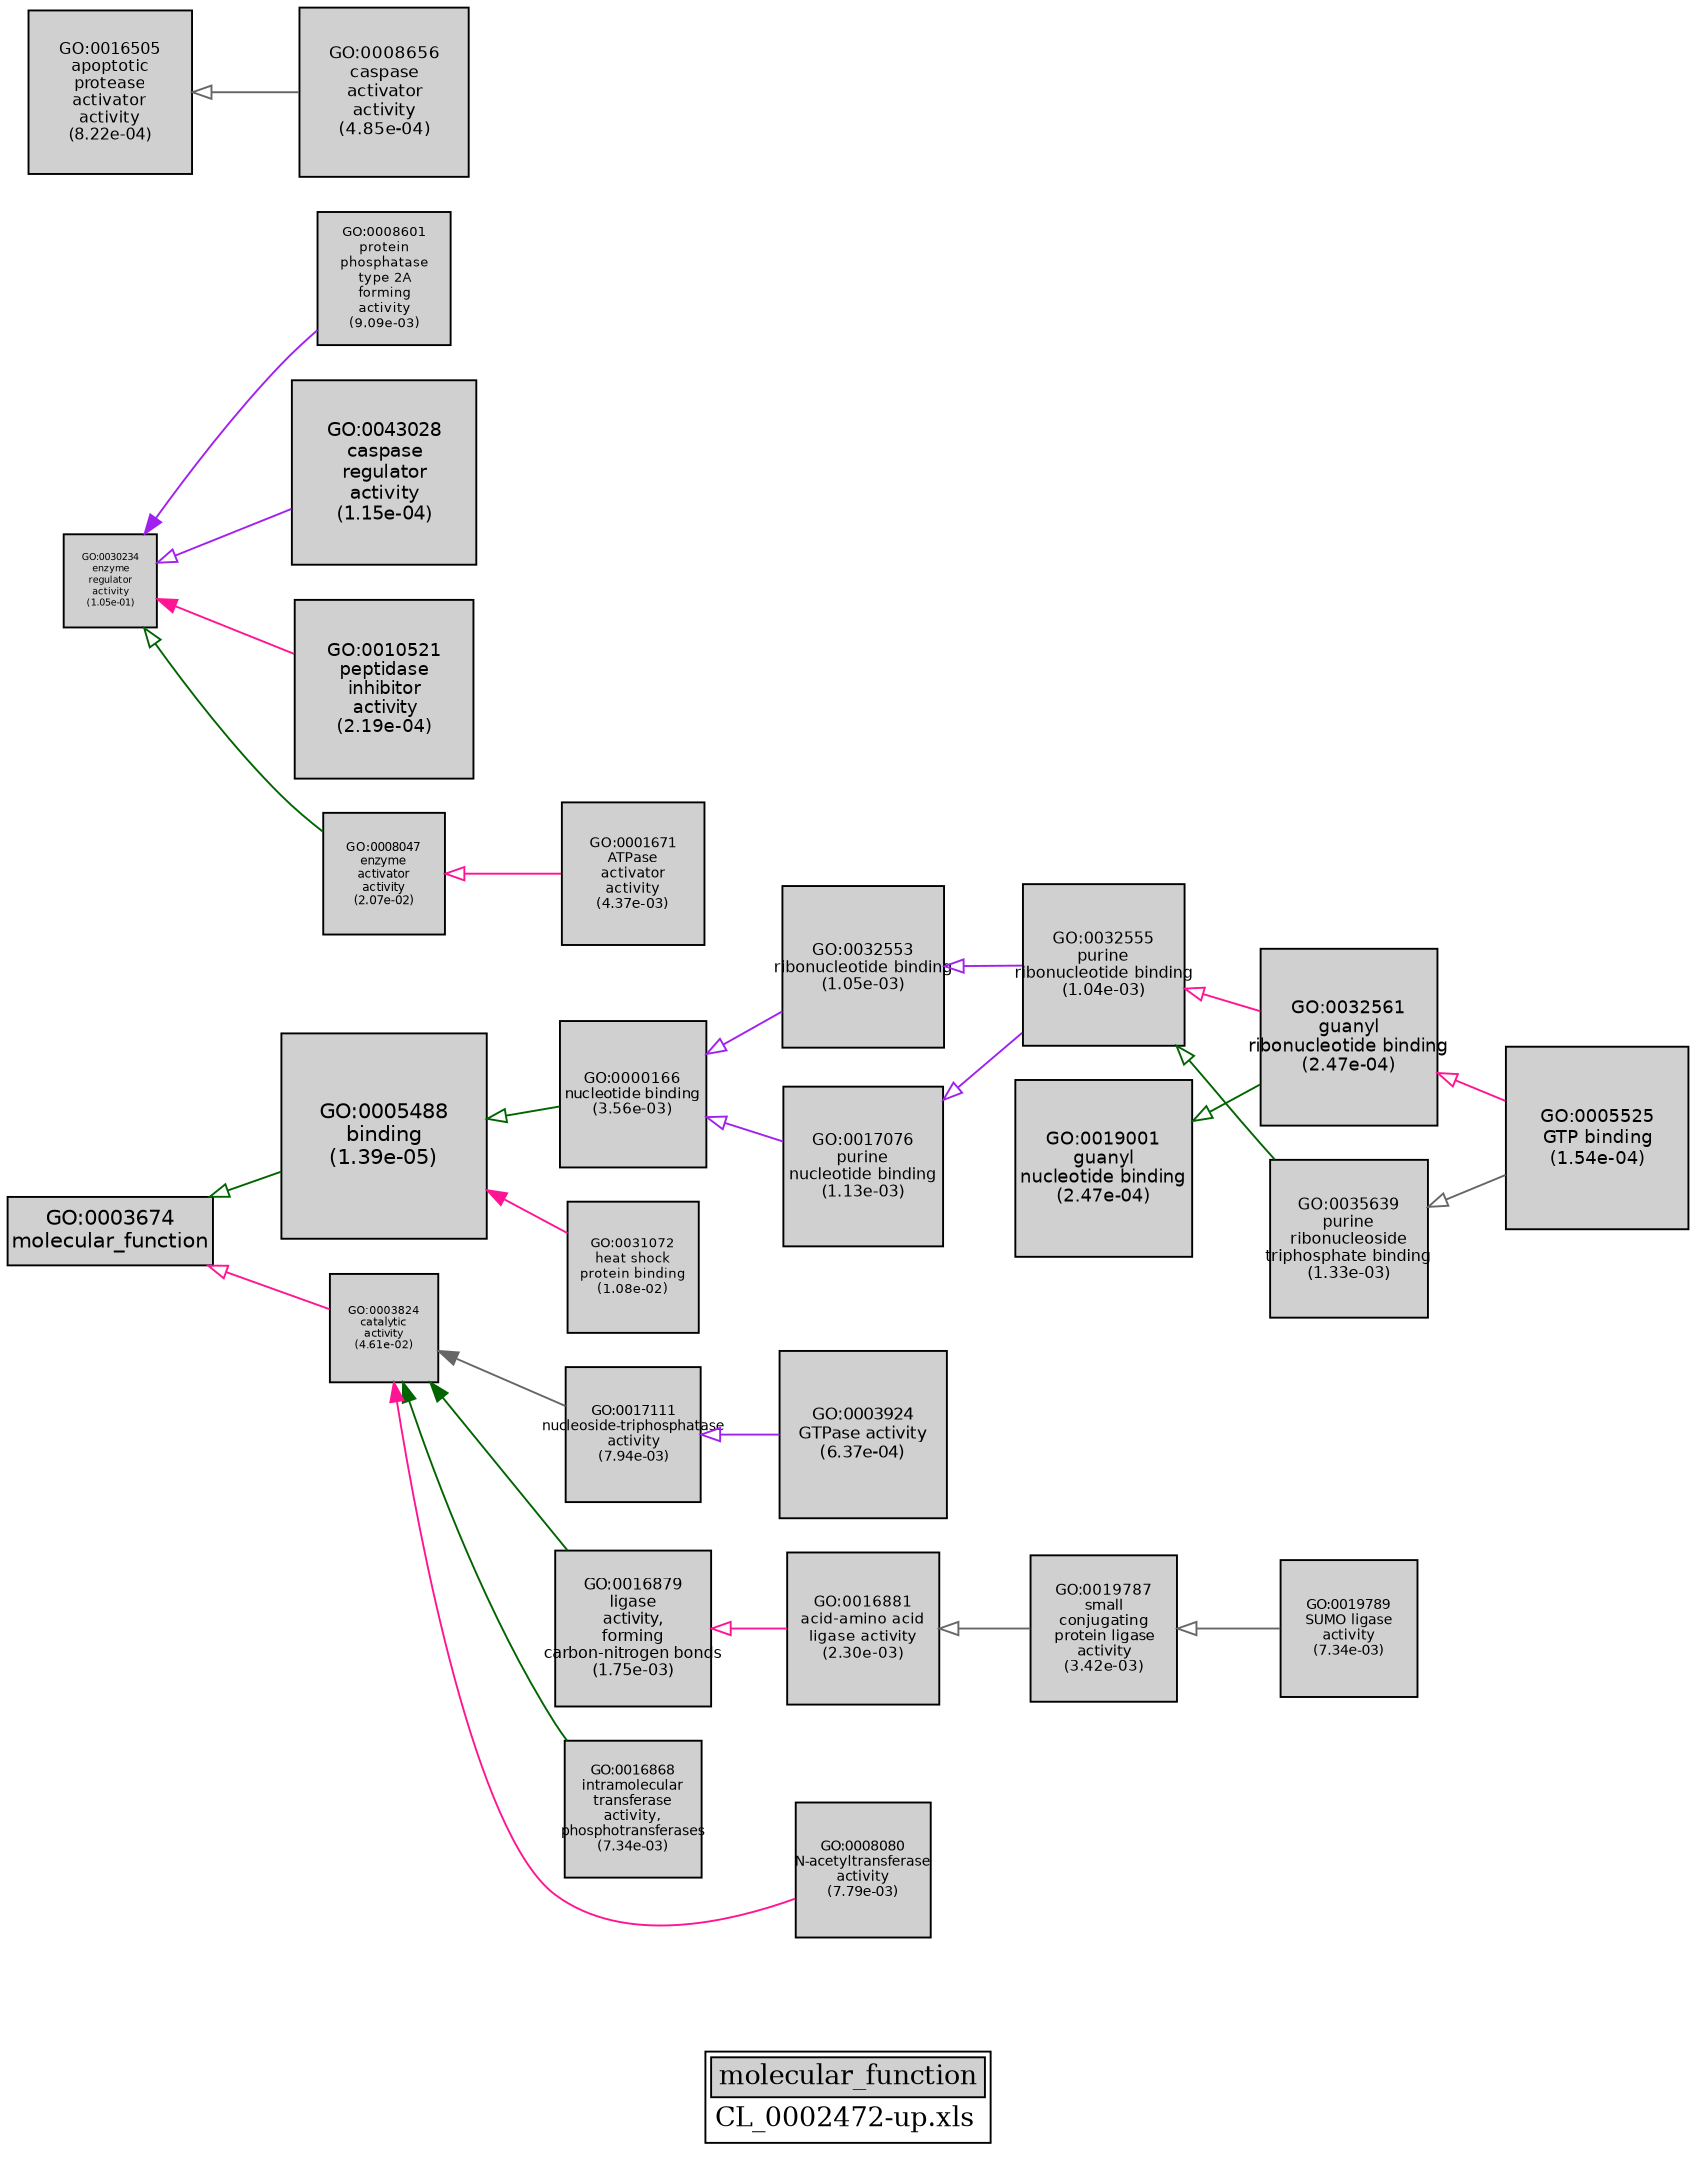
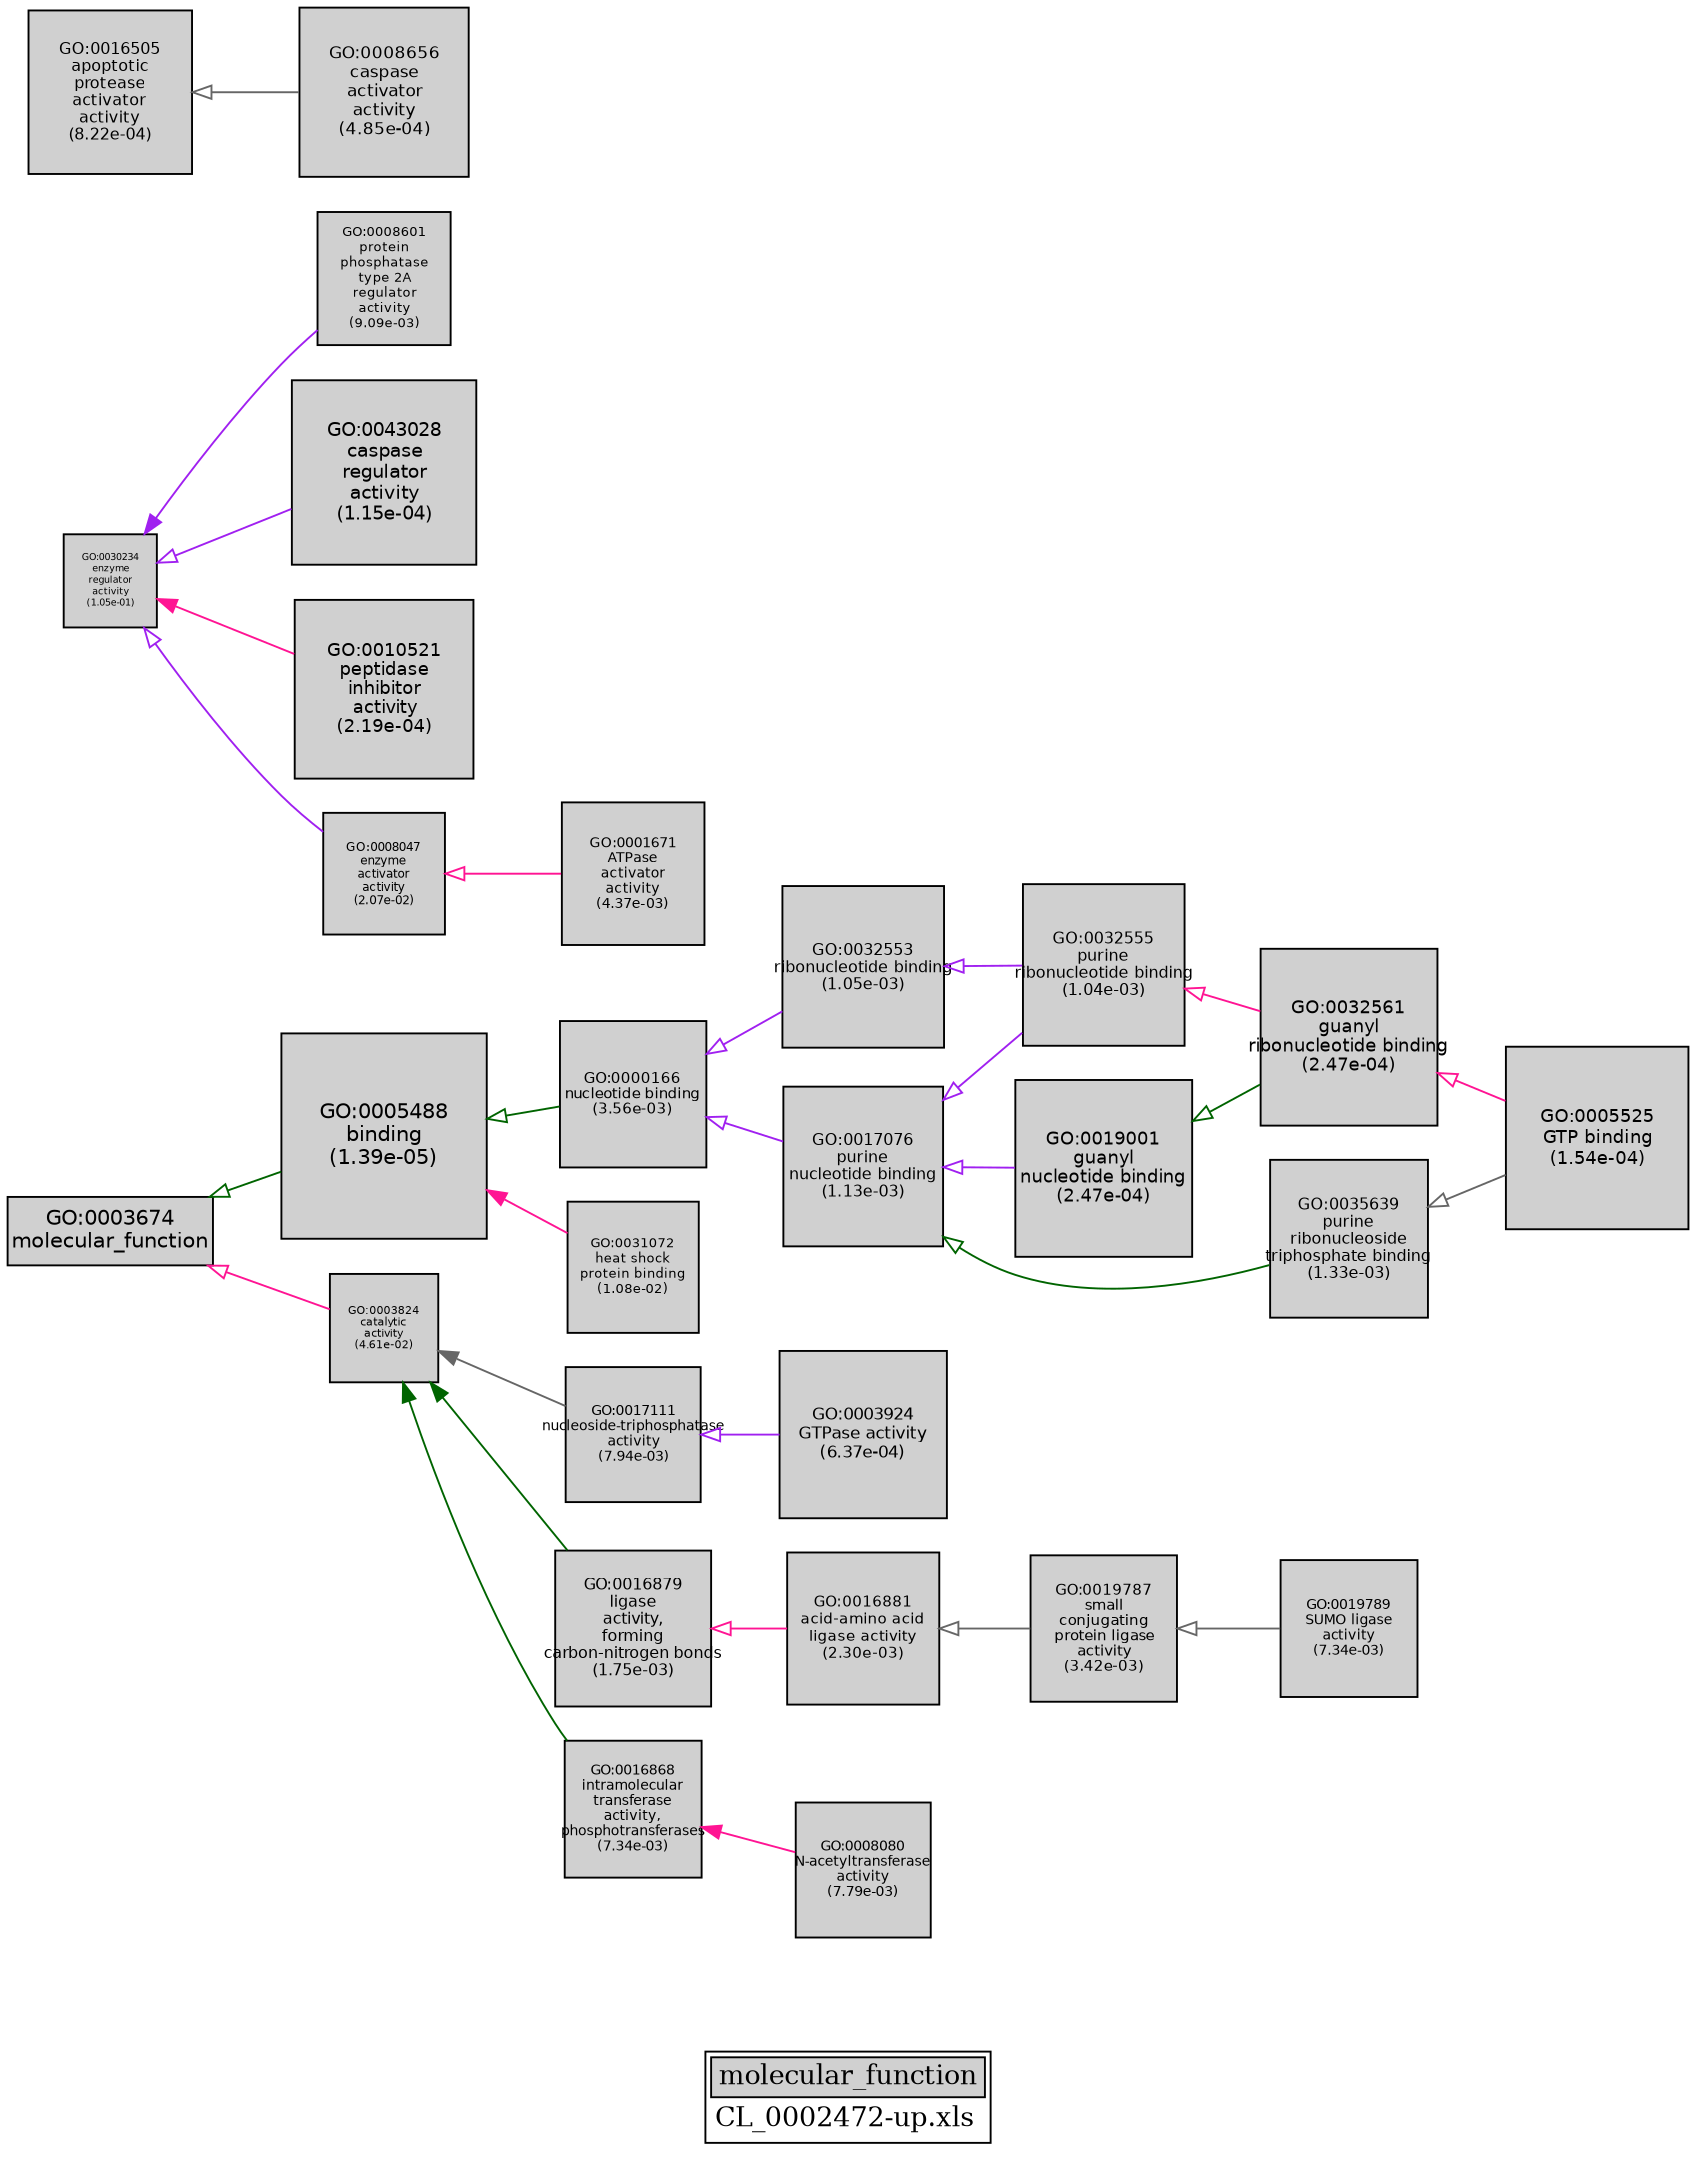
node "GO:0008601": text "forming" -> "regulator"
edge "GO:0008047" -> "GO:0030234": color darkgreen -> purple
edge "GO:0035639" -> "GO:0032555": now "GO:0035639" -> "GO:0017076"
edge "GO:0019001" -> "GO:0017076": added
edge "GO:0008080" -> "GO:0003824": now "GO:0008080" -> "GO:0016868"
